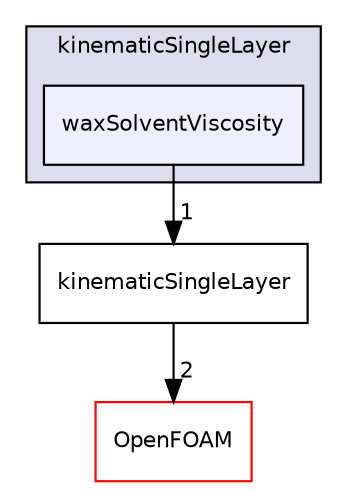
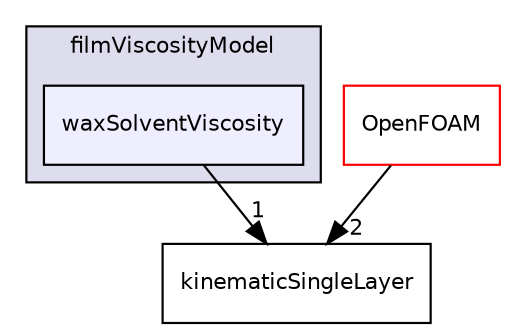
cluster "kinematicSingleLayer": label "kinematicSingleLayer" -> "filmViscosityModel"
edge "kinematicSingleLayer" -> "OpenFOAM": reversed
